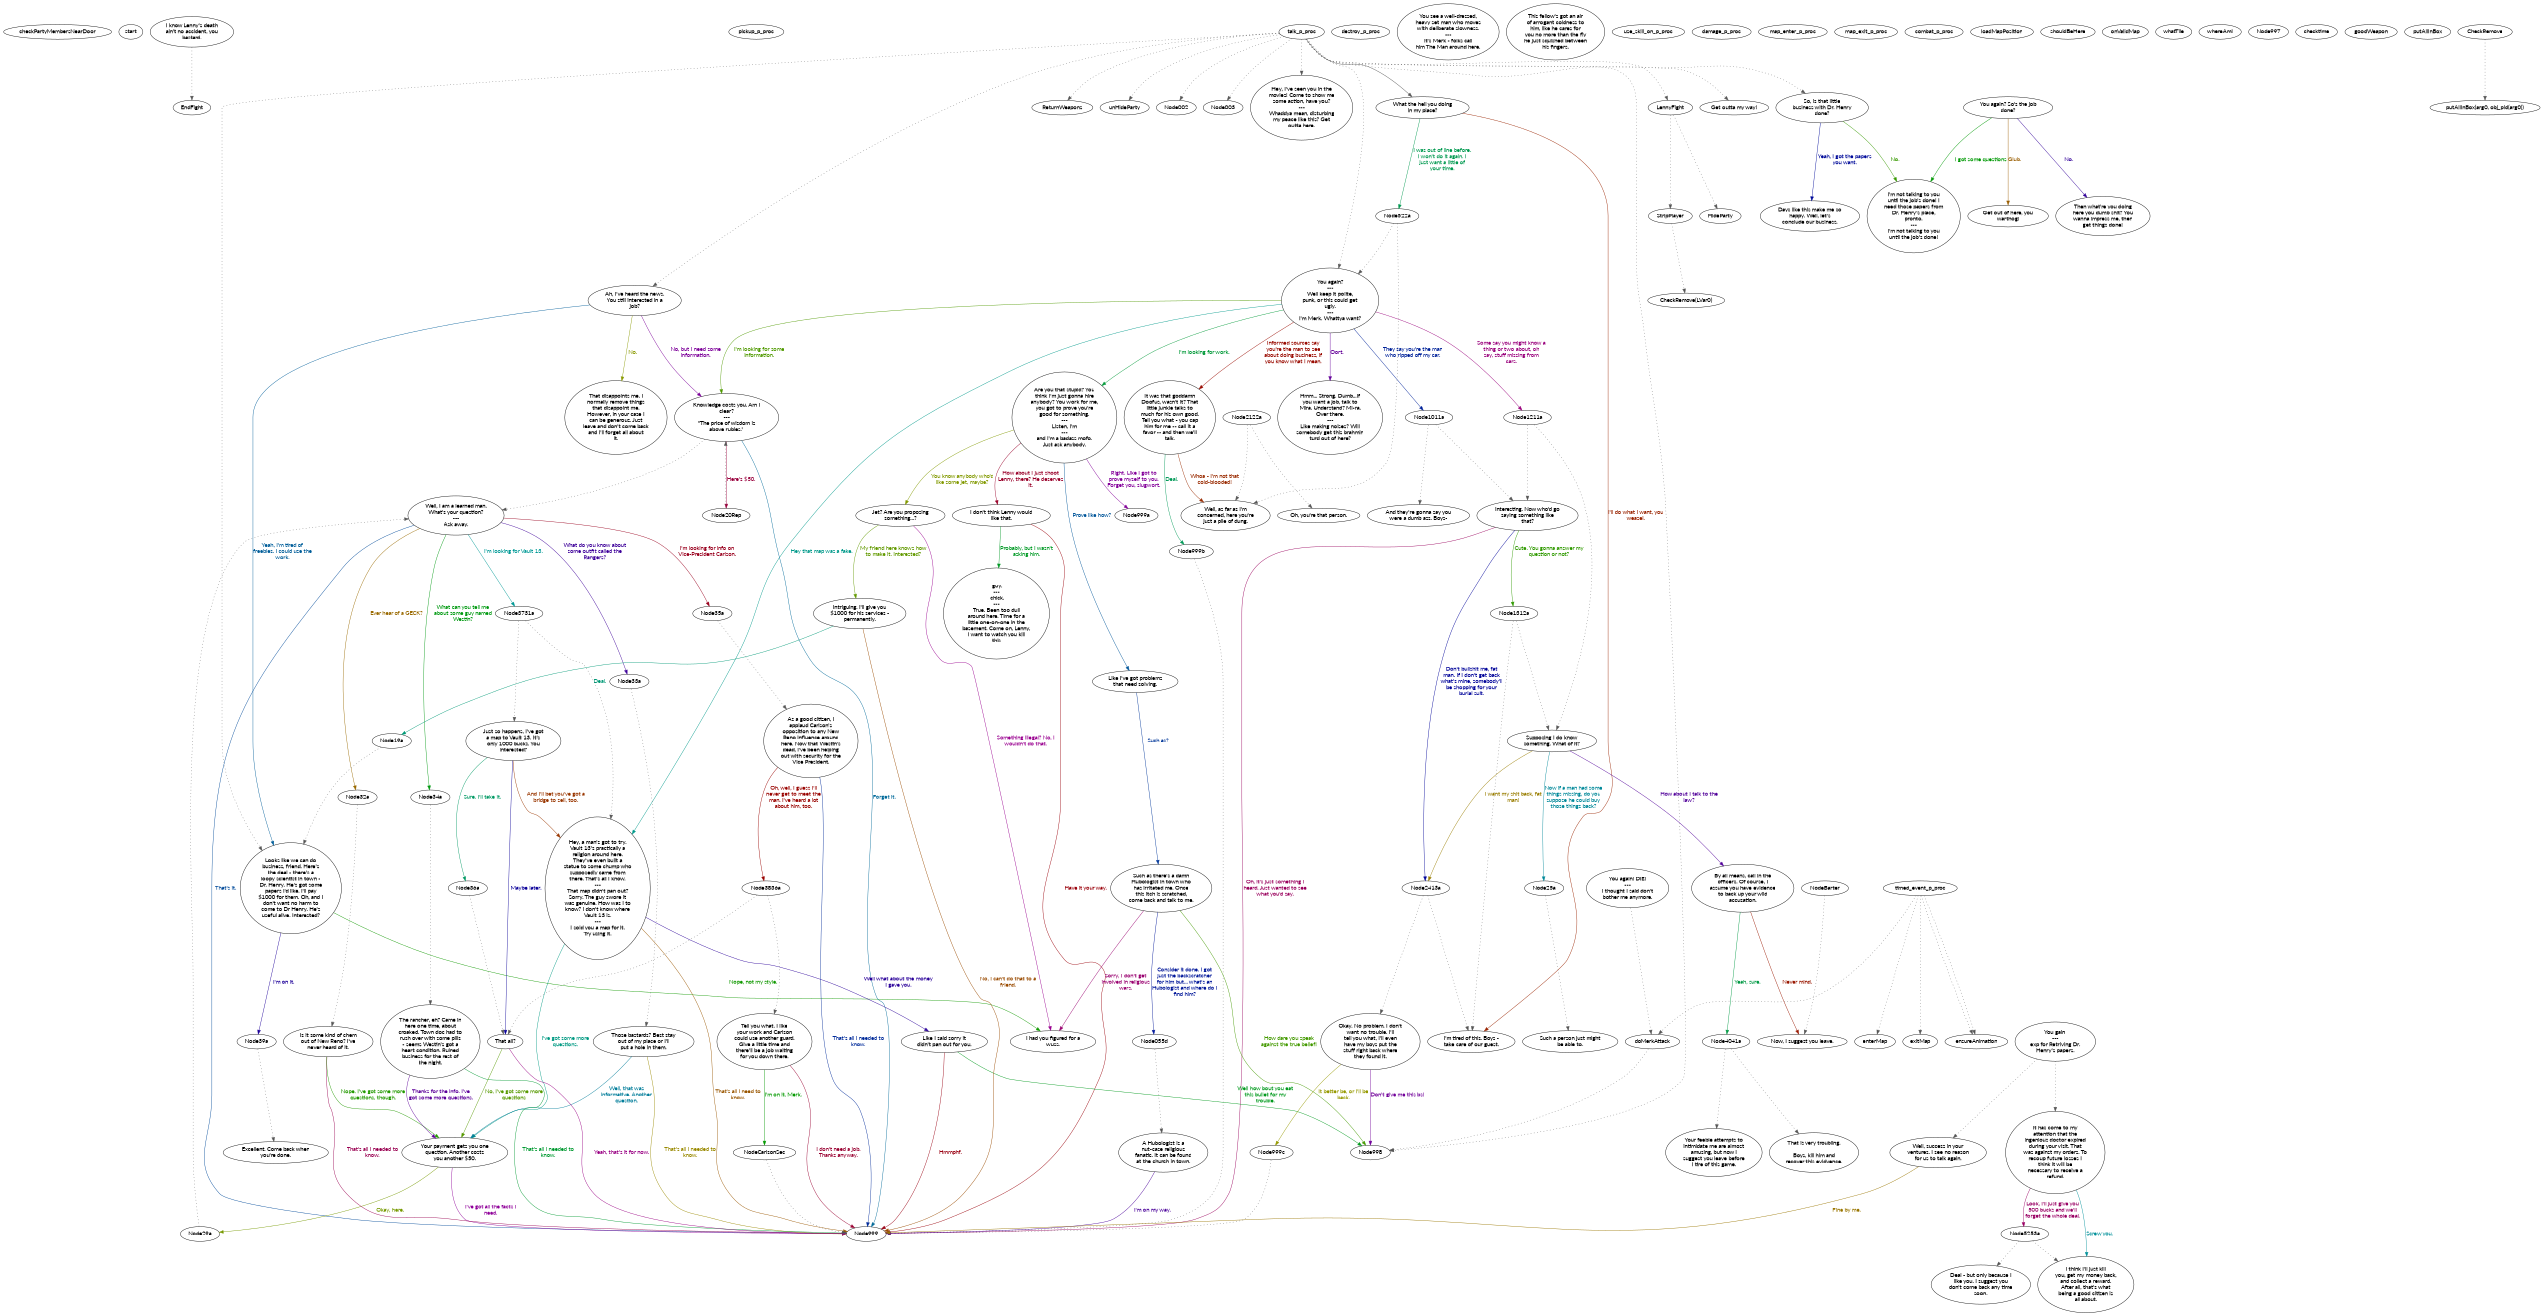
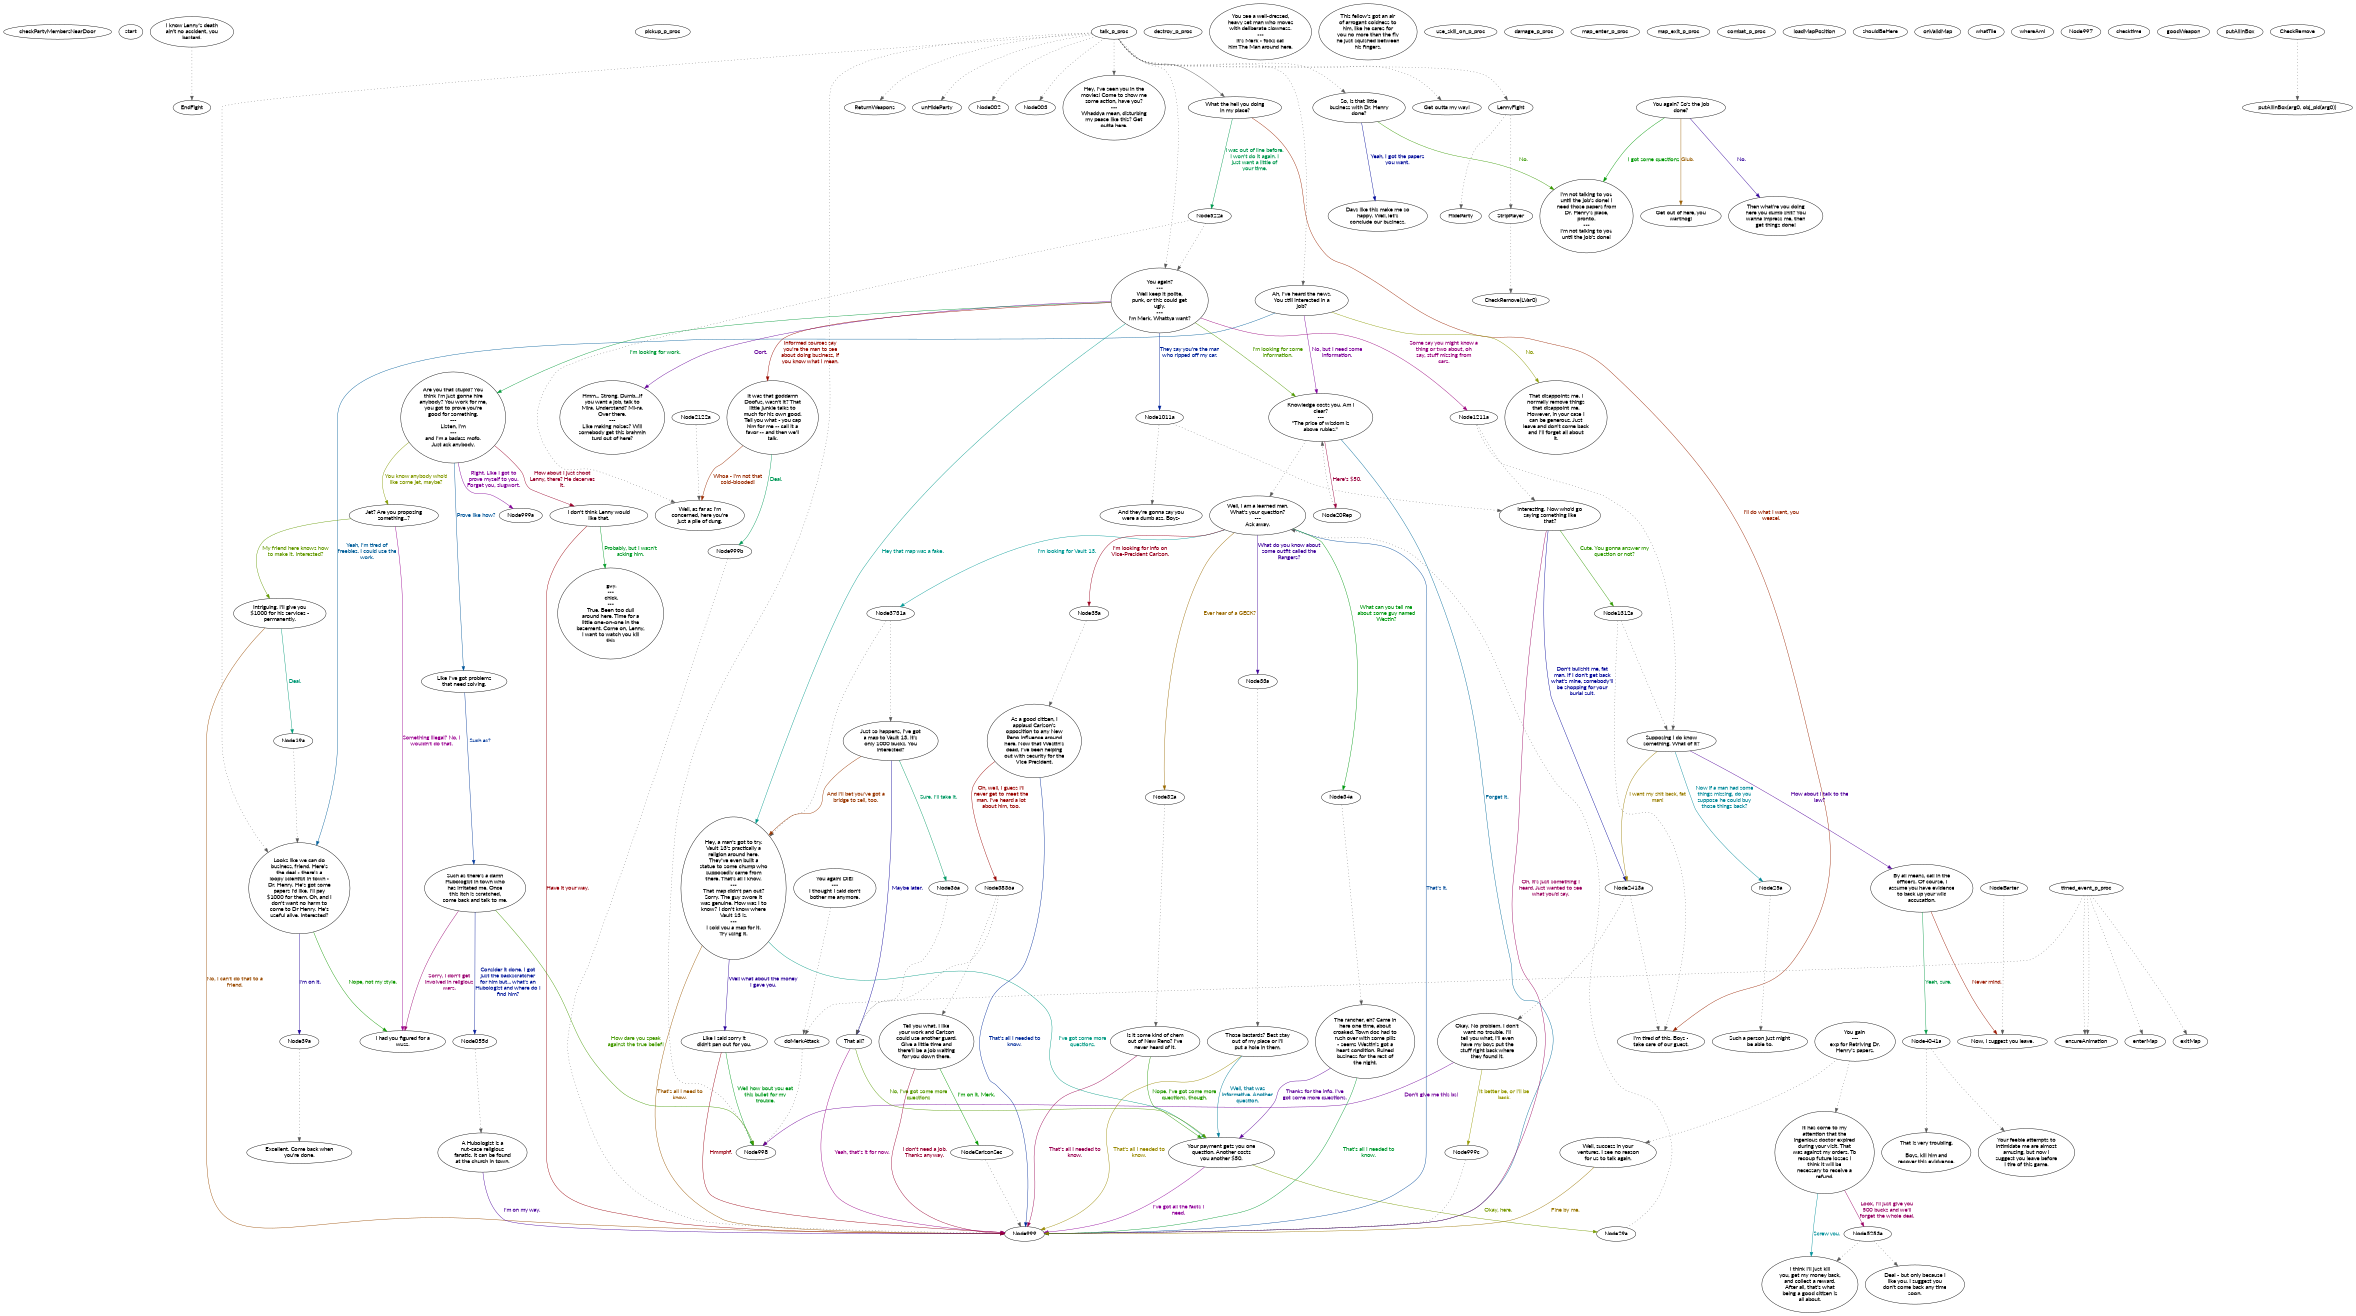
node "Oh, you're that person.": removed
